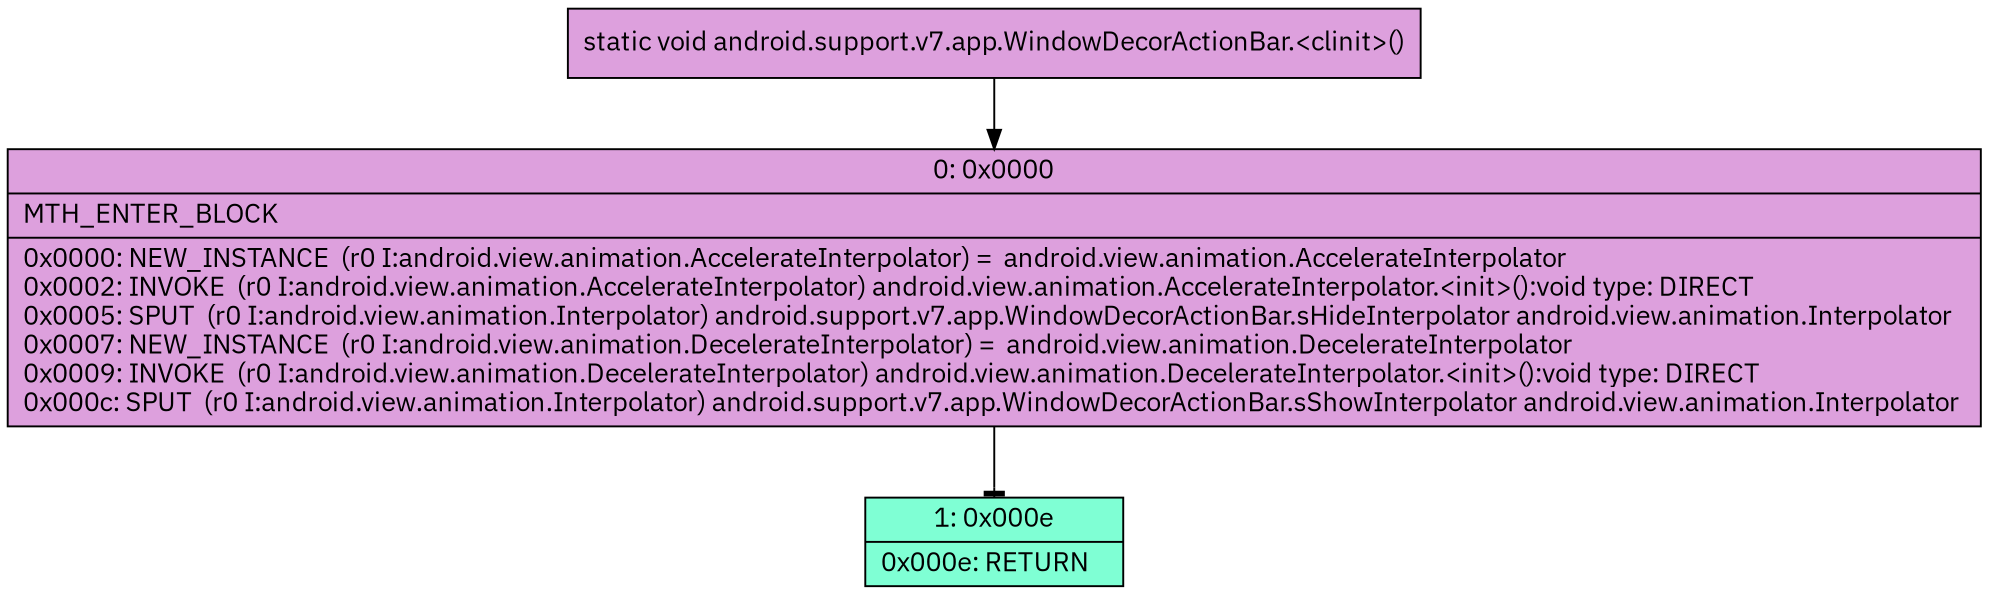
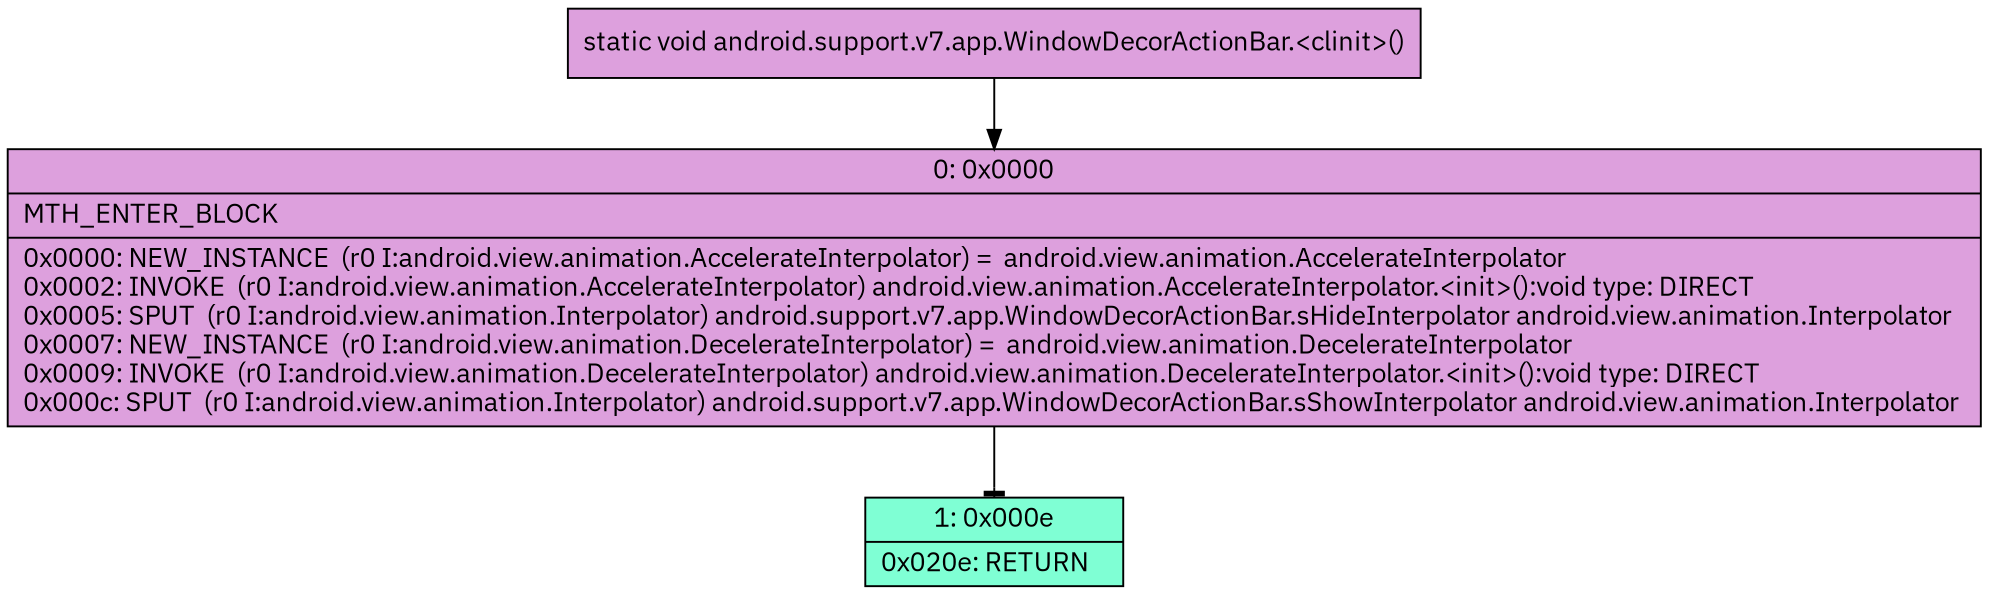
node "1: 0x000e": text "0x000e: RETURN" -> "0x020e: RETURN"
